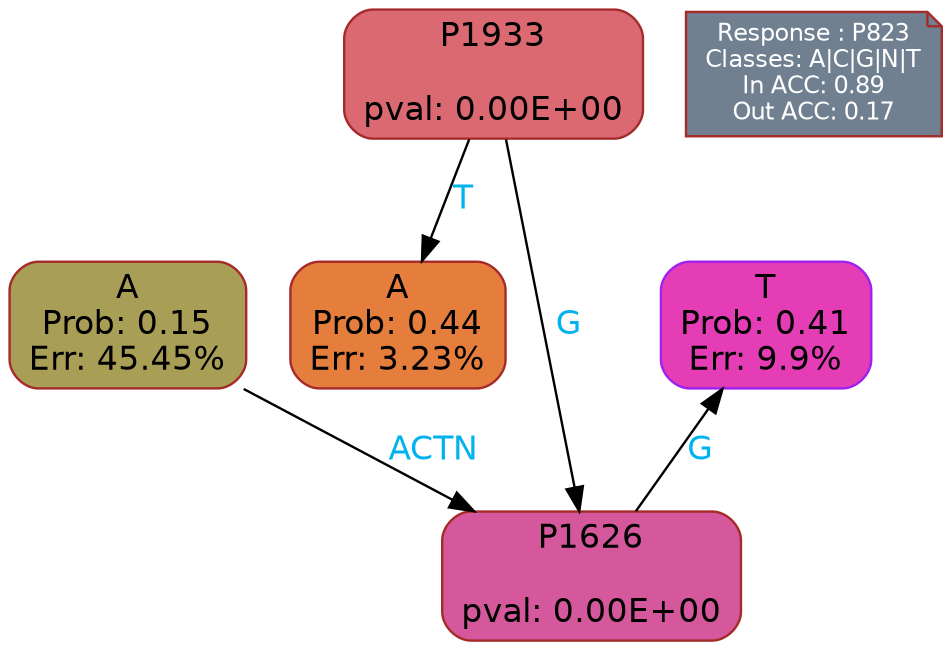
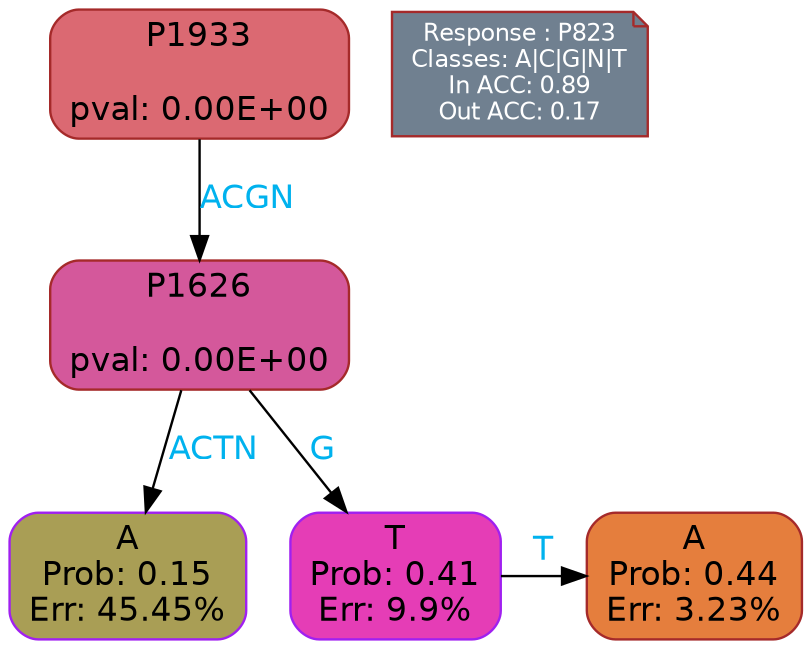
edge "P1933 pval: 0.00E+00" -> "A Prob: 0.44 Err: 3.23%": now "T Prob: 0.41 Err: 9.9%" -> "A Prob: 0.44 Err: 3.23%"
node "A Prob: 0.15 Err: 45.45%": color brown -> purple
edge "P1933 pval: 0.00E+00" -> "P1626 pval: 0.00E+00": label "G" -> "ACGN"
edge "A Prob: 0.15 Err: 45.45%" -> "P1626 pval: 0.00E+00": reversed
